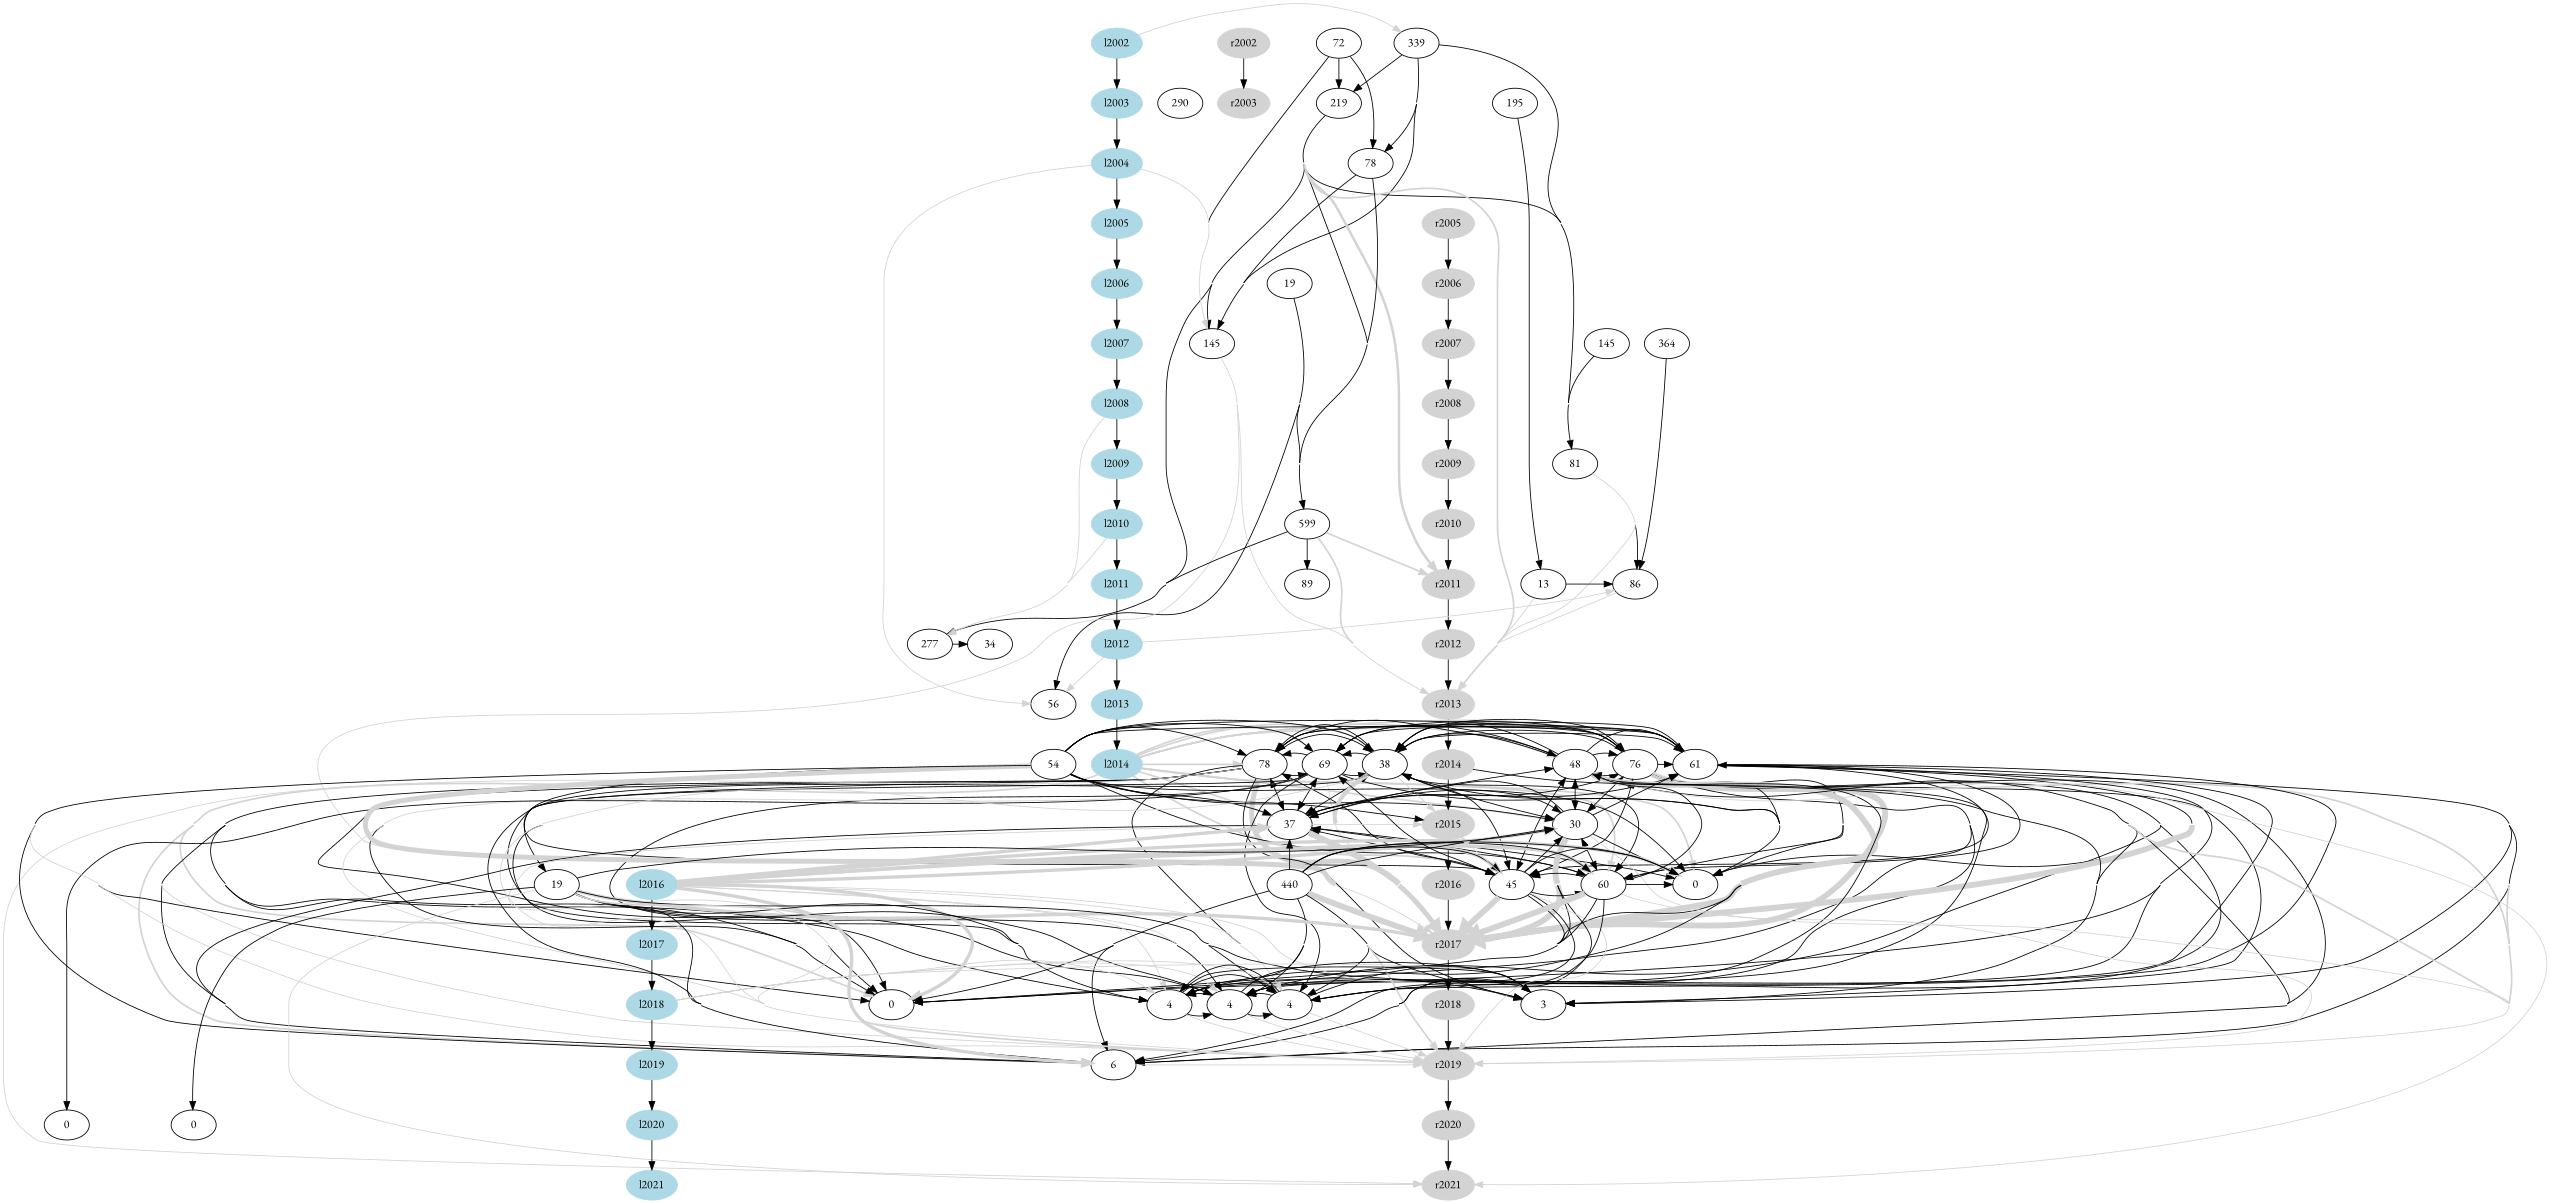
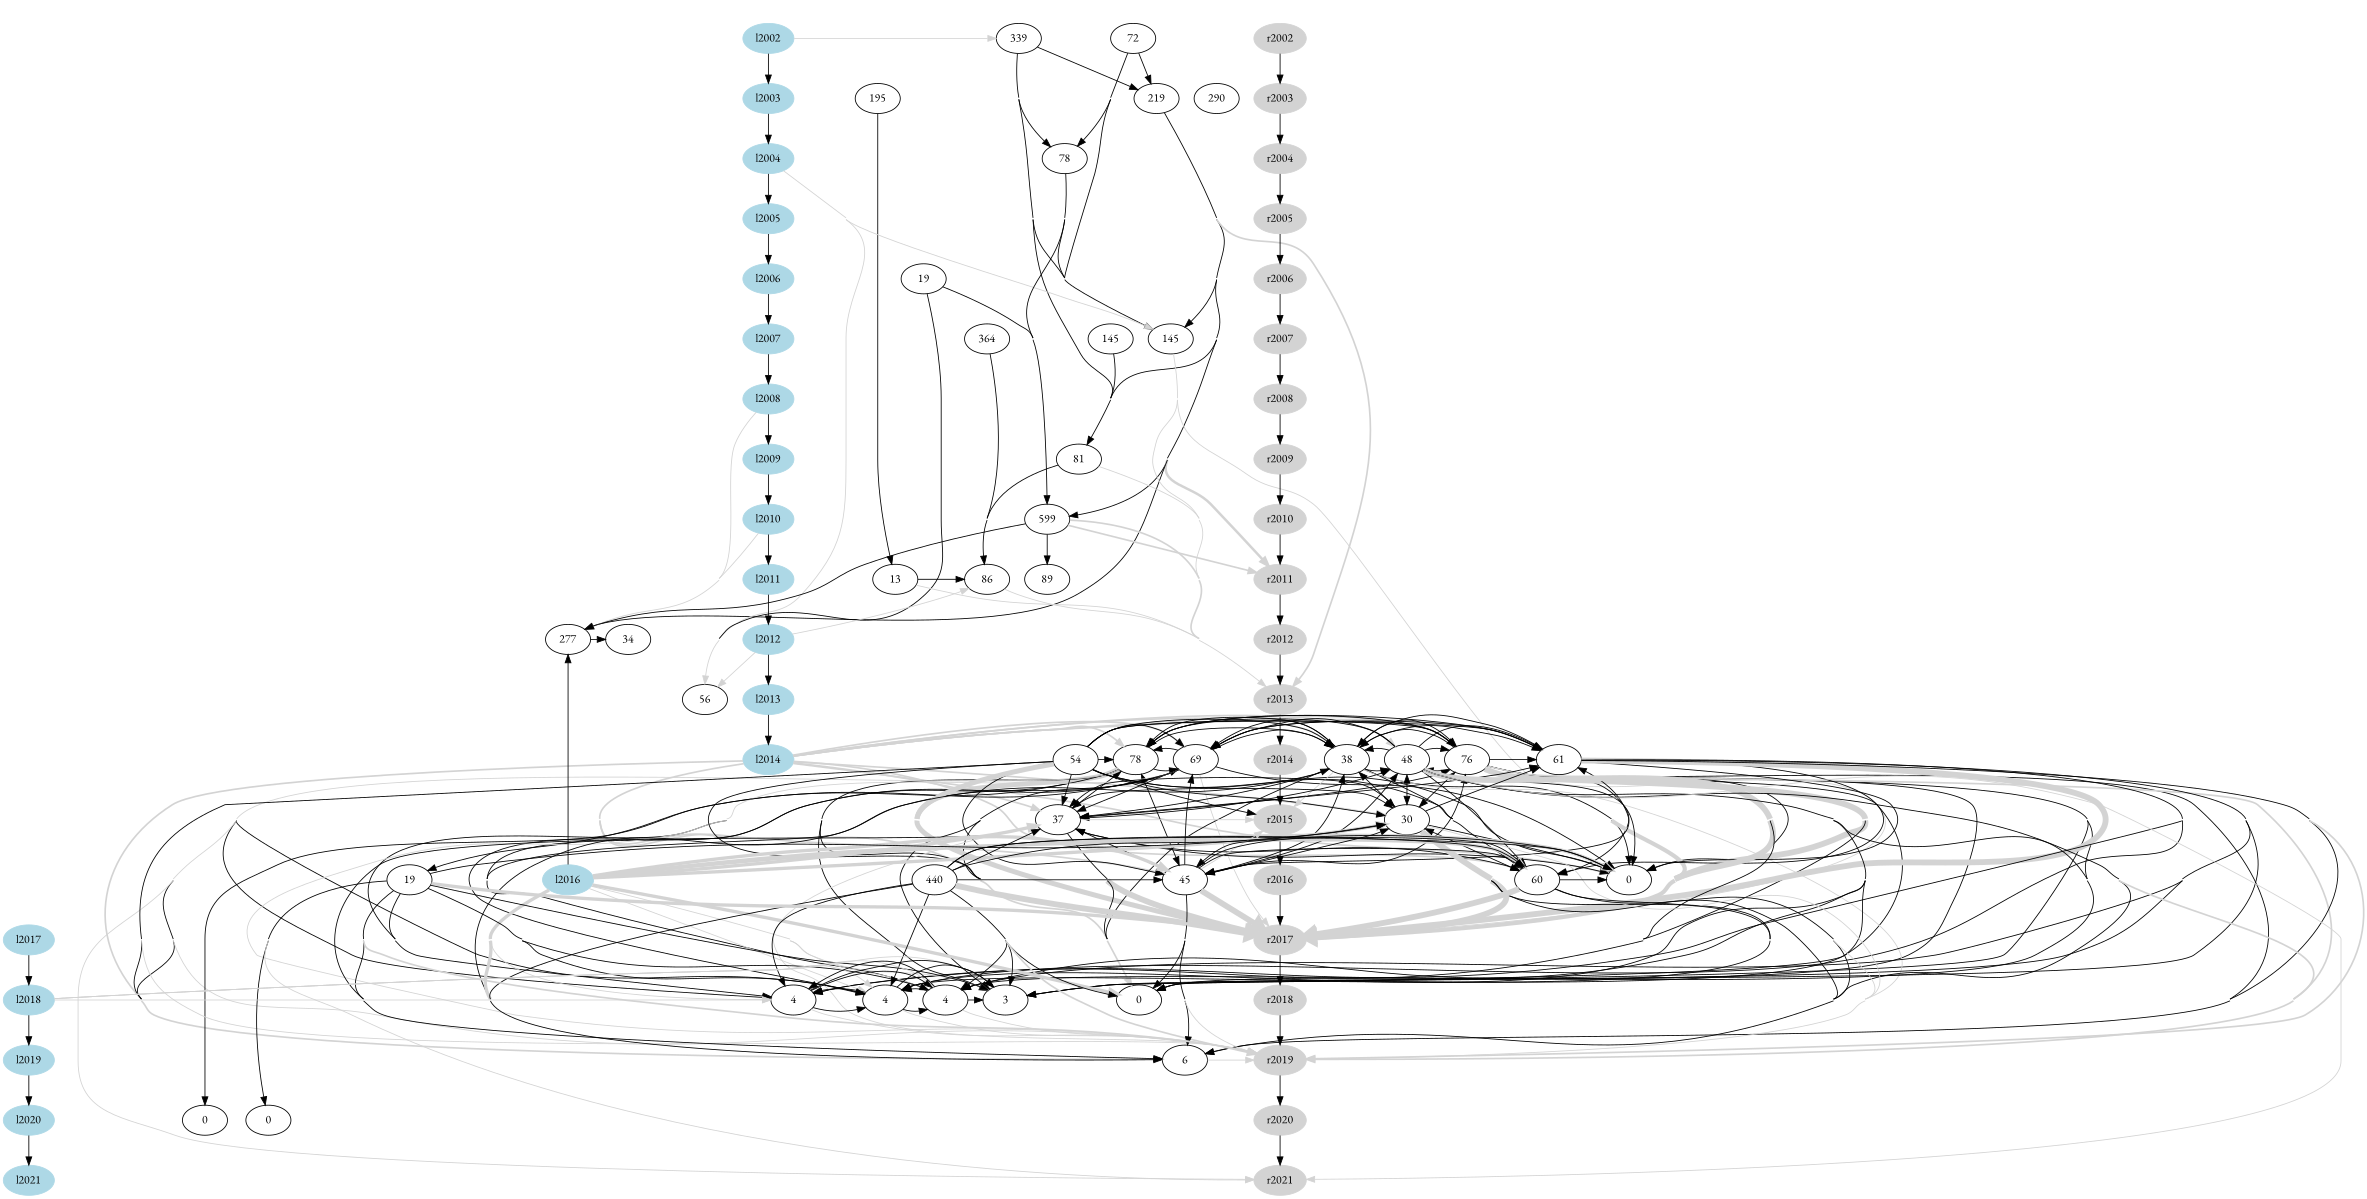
node "r2004": added
edge "r2014" -> "3": now "69" -> "3"
edge "60" -> "48": reversed
edge "l2016" -> "l2017": now "l2016" -> "277"
